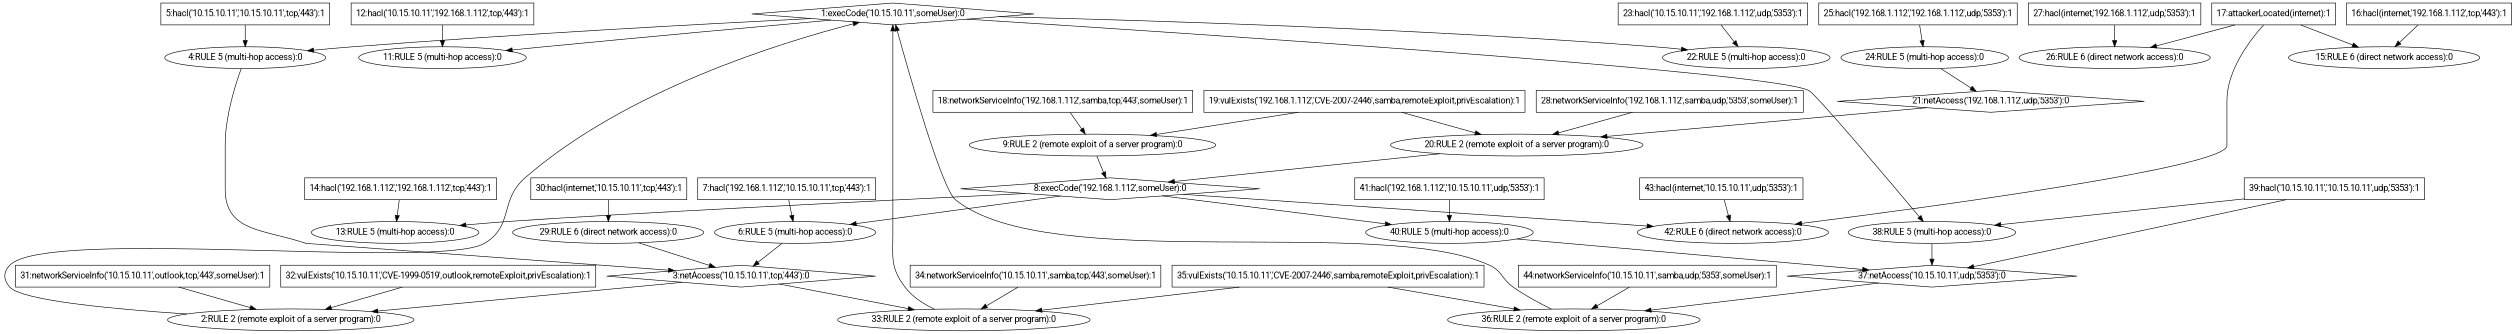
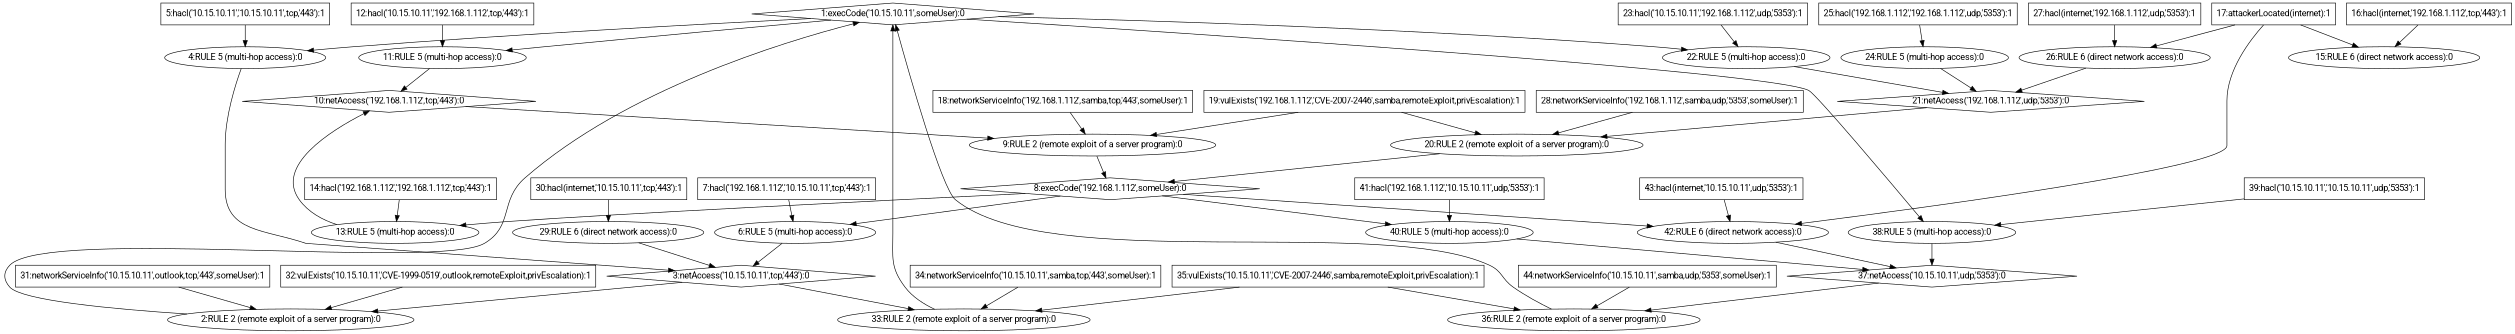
edge "22:RULE 5 (multi-hop access):0" -> "21:netAccess('192.168.1.112',udp,'5353'):0": added
edge "26:RULE 6 (direct network access):0" -> "21:netAccess('192.168.1.112',udp,'5353'):0": added
node "10:netAccess('192.168.1.112',tcp,'443'):0": added
edge "39:hacl('10.15.10.11','10.15.10.11',udp,'5353'):1" -> "37:netAccess('10.15.10.11',udp,'5353'):0": now "42:RULE 6 (direct network access):0" -> "37:netAccess('10.15.10.11',udp,'5353'):0"
